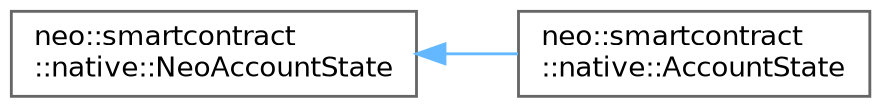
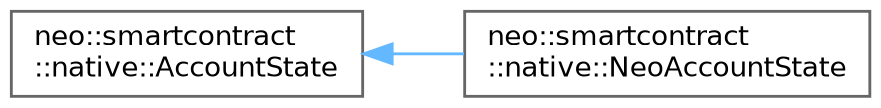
edge "neo::smartcontract ::native::AccountState" -> "neo::smartcontract ::native::NeoAccountState": reversed
